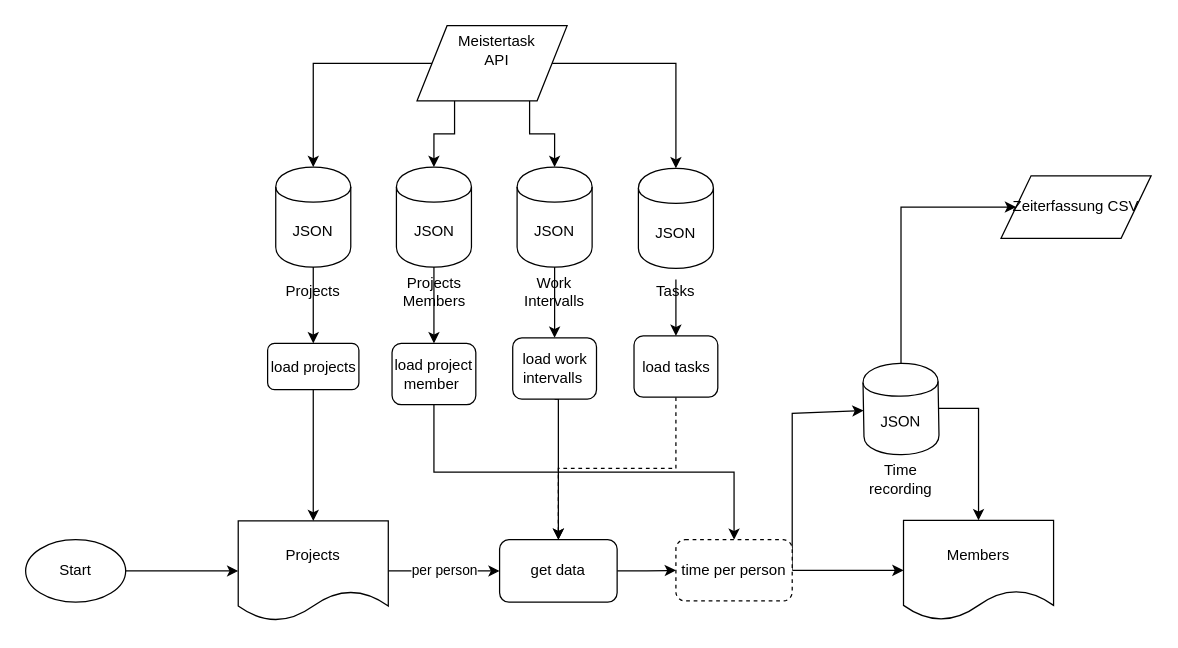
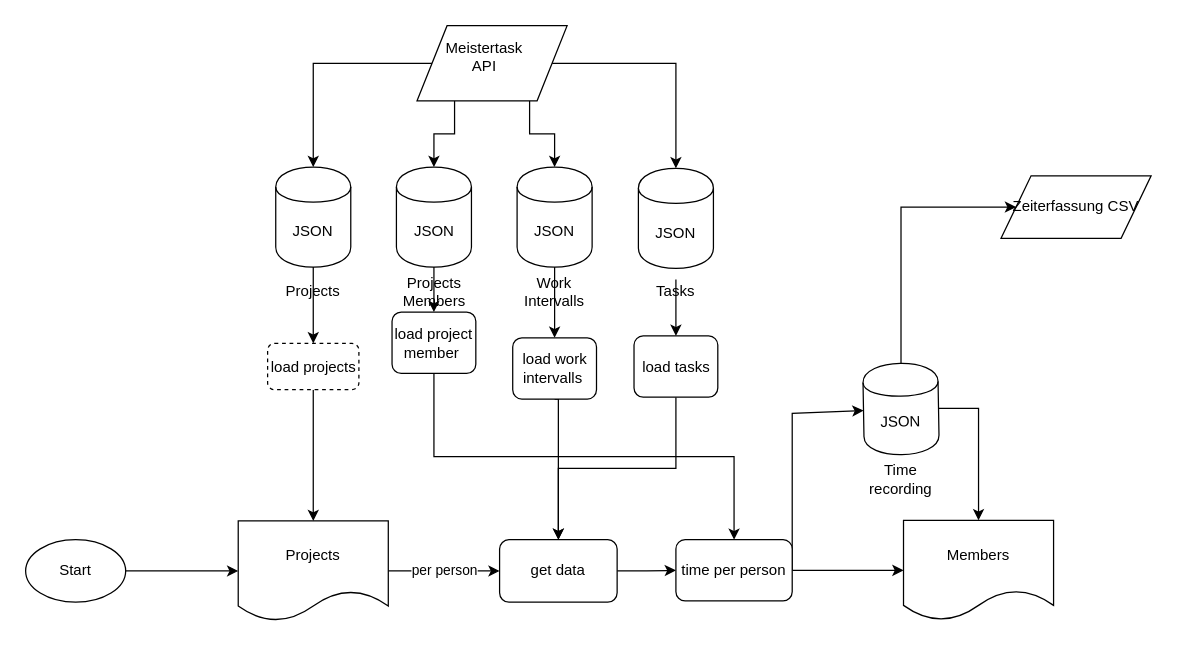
node "Meistertask API": moved (496, 51) -> (484, 57)
node "load projects": style solid -> dashed
node "load project member": moved (434, 374) -> (434, 343)
edge "load tasks" -> "get data": style dashed -> solid
node "time per person": style dashed -> solid
